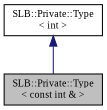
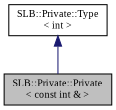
node "SLB::Private::Type < const int & >": label "SLB::Private::Type < const int & >" -> "SLB::Private::Private < const int & >"
